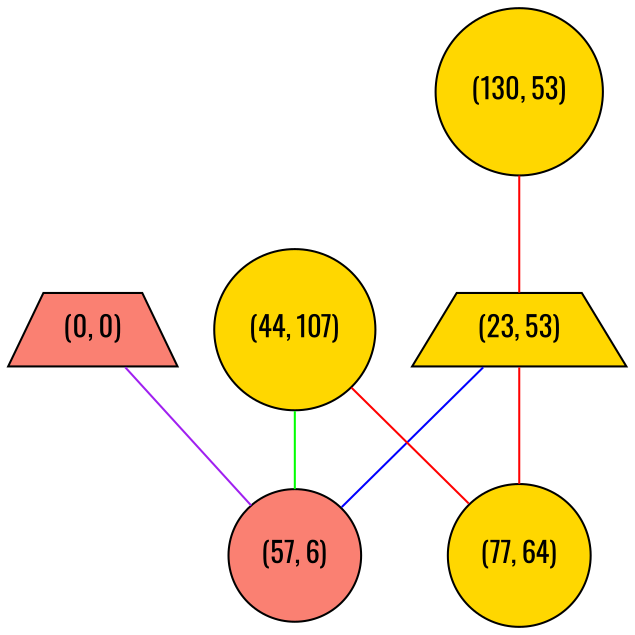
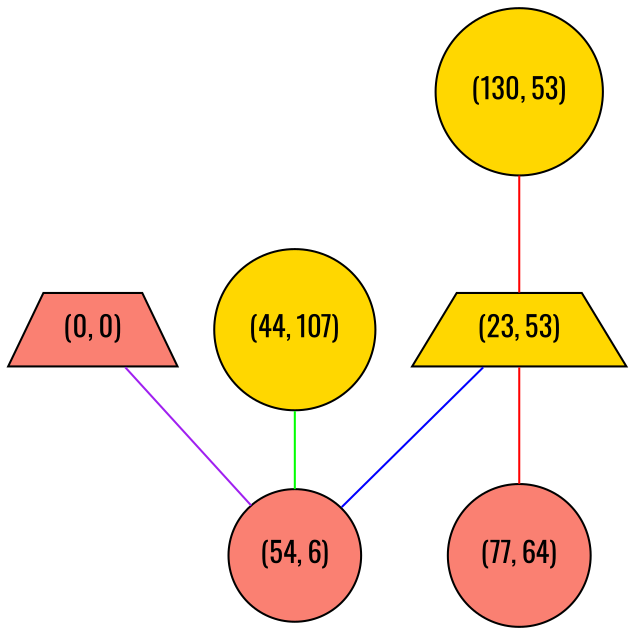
edge "(44, 107)" -- "(77, 64)": removed
node "(57, 6)": label "(57, 6)" -> "(54, 6)"
node "(77, 64)": fillcolor gold -> salmon
